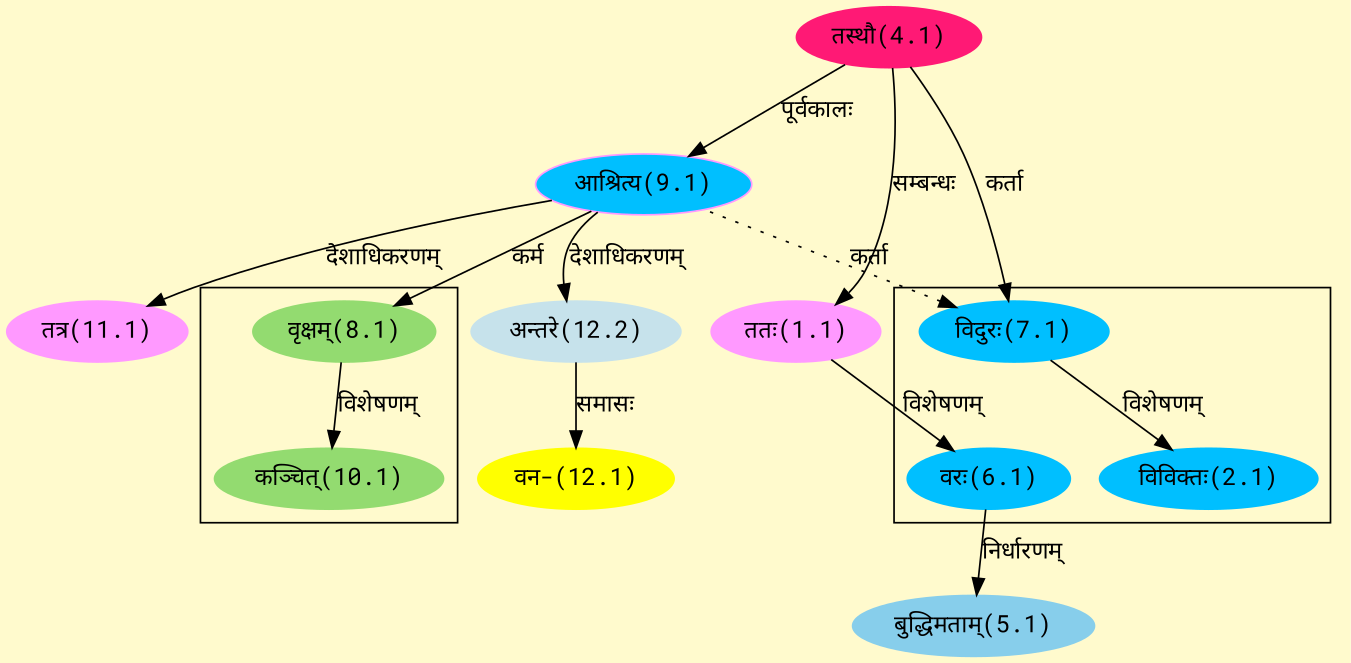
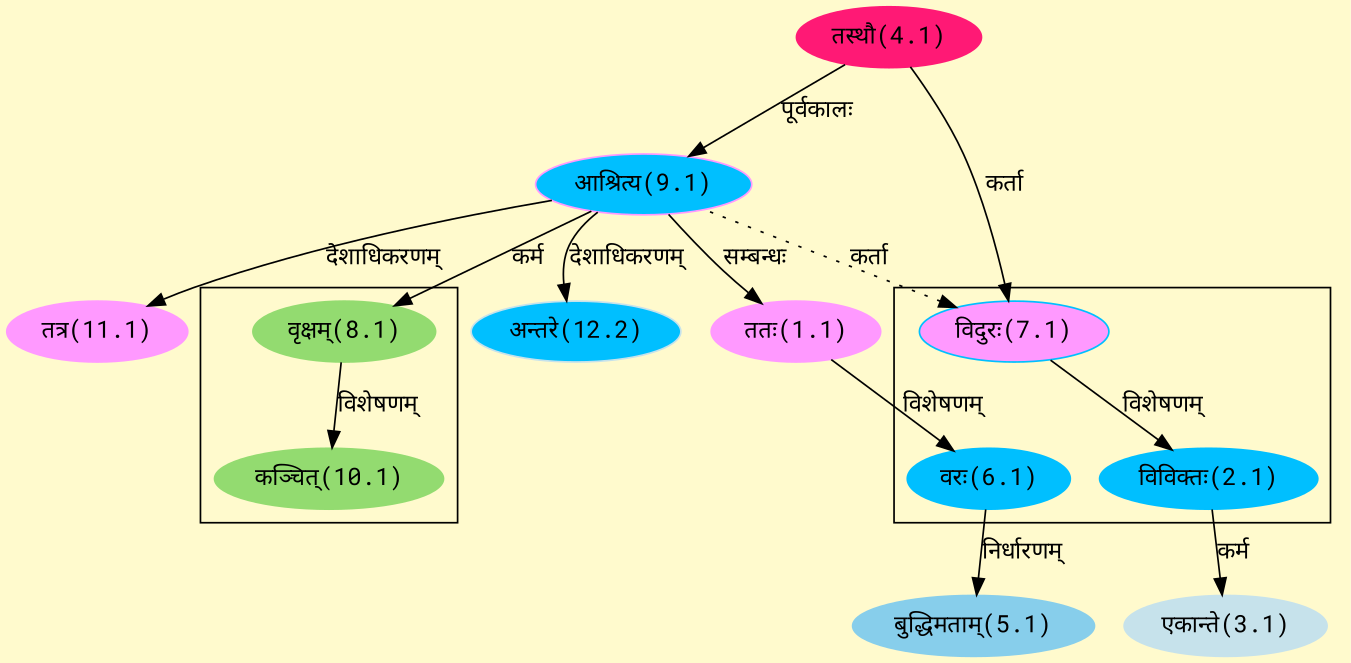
edge "तस्थौ(4.1)" -> "ततः(1.1)": now "आश्रित्य(9.1)" -> "ततः(1.1)"
node "अन्तरे(12.2)": fillcolor #c6e2eb -> #00bfff
node "विदुरः(7.1)": fillcolor #00bfff -> #ff99ff
node "वन-(12.1)": removed
node "एकान्ते(3.1)": added
